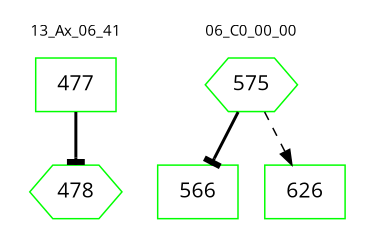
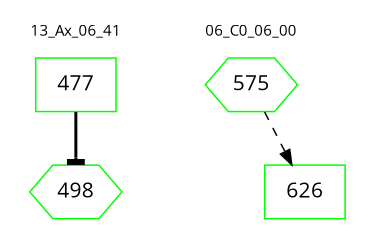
cluster "06_C0_00_00": label "06_C0_00_00" -> "06_C0_06_00"
node "478": label "478" -> "498"
node "566": removed
